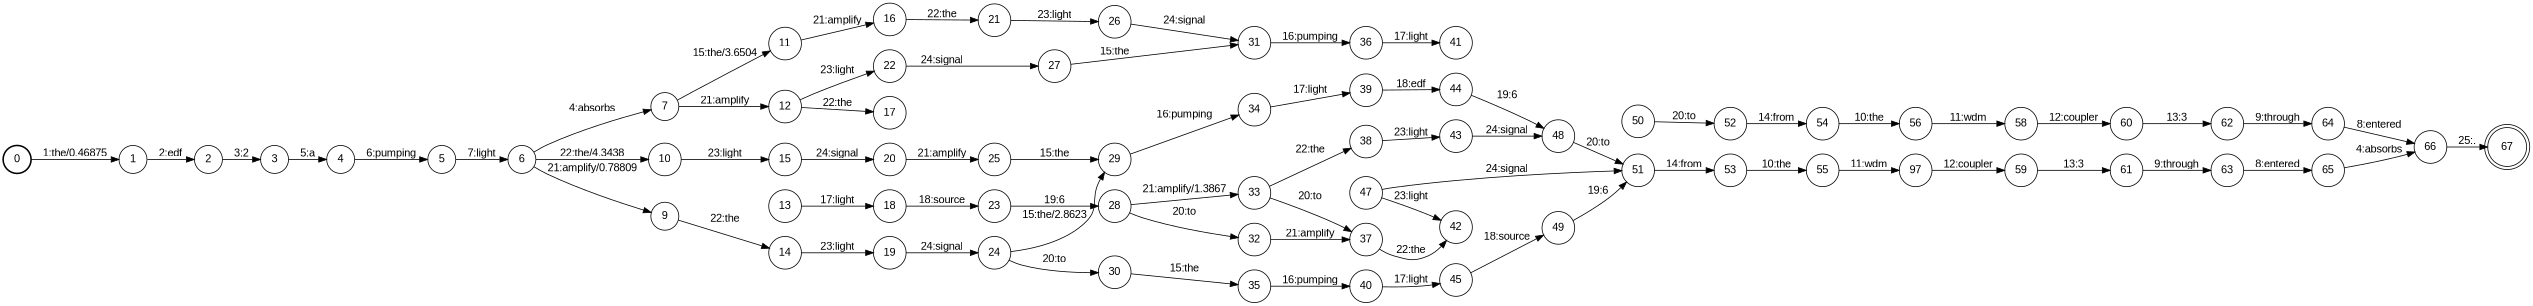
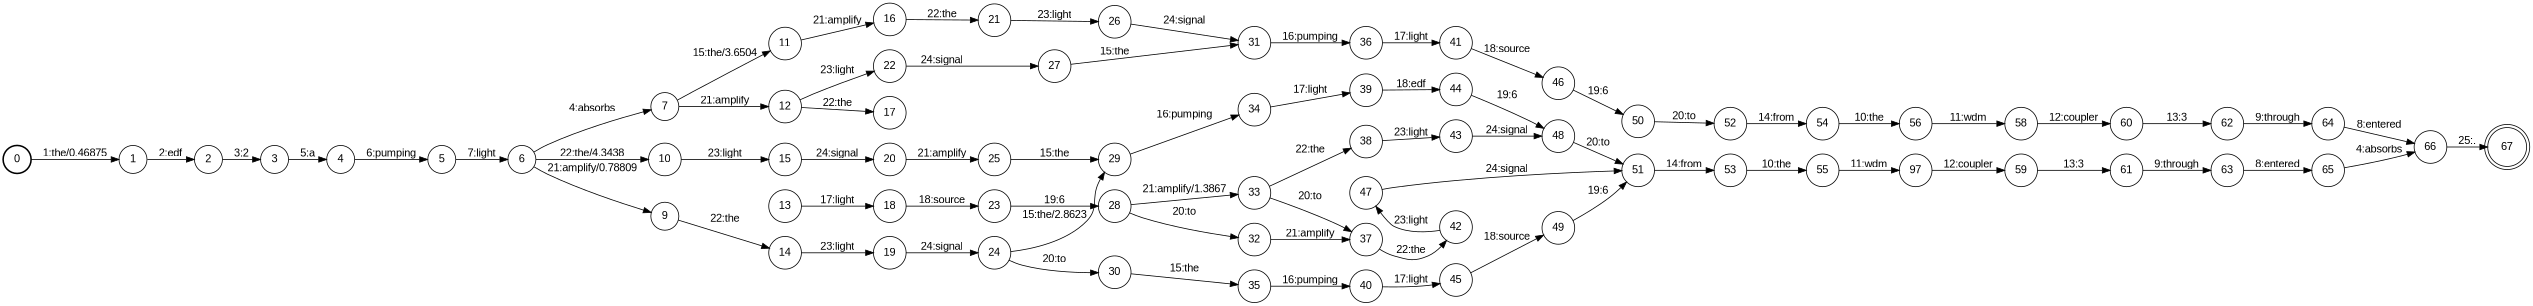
node "46": added
edge "47" -> "42": reversed
